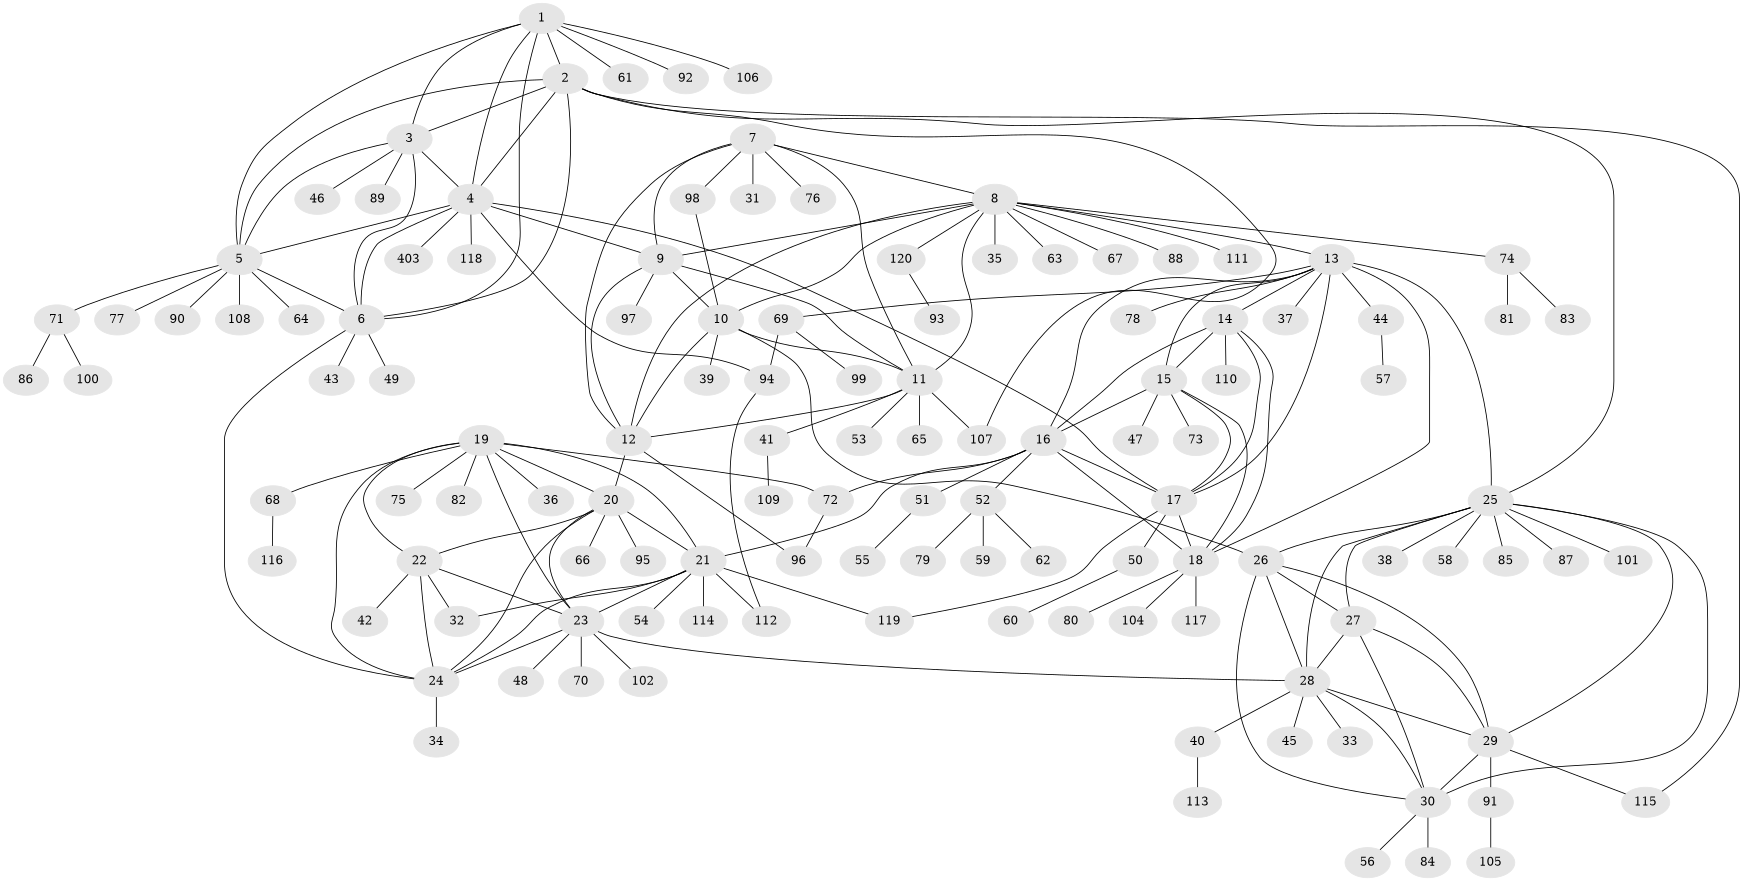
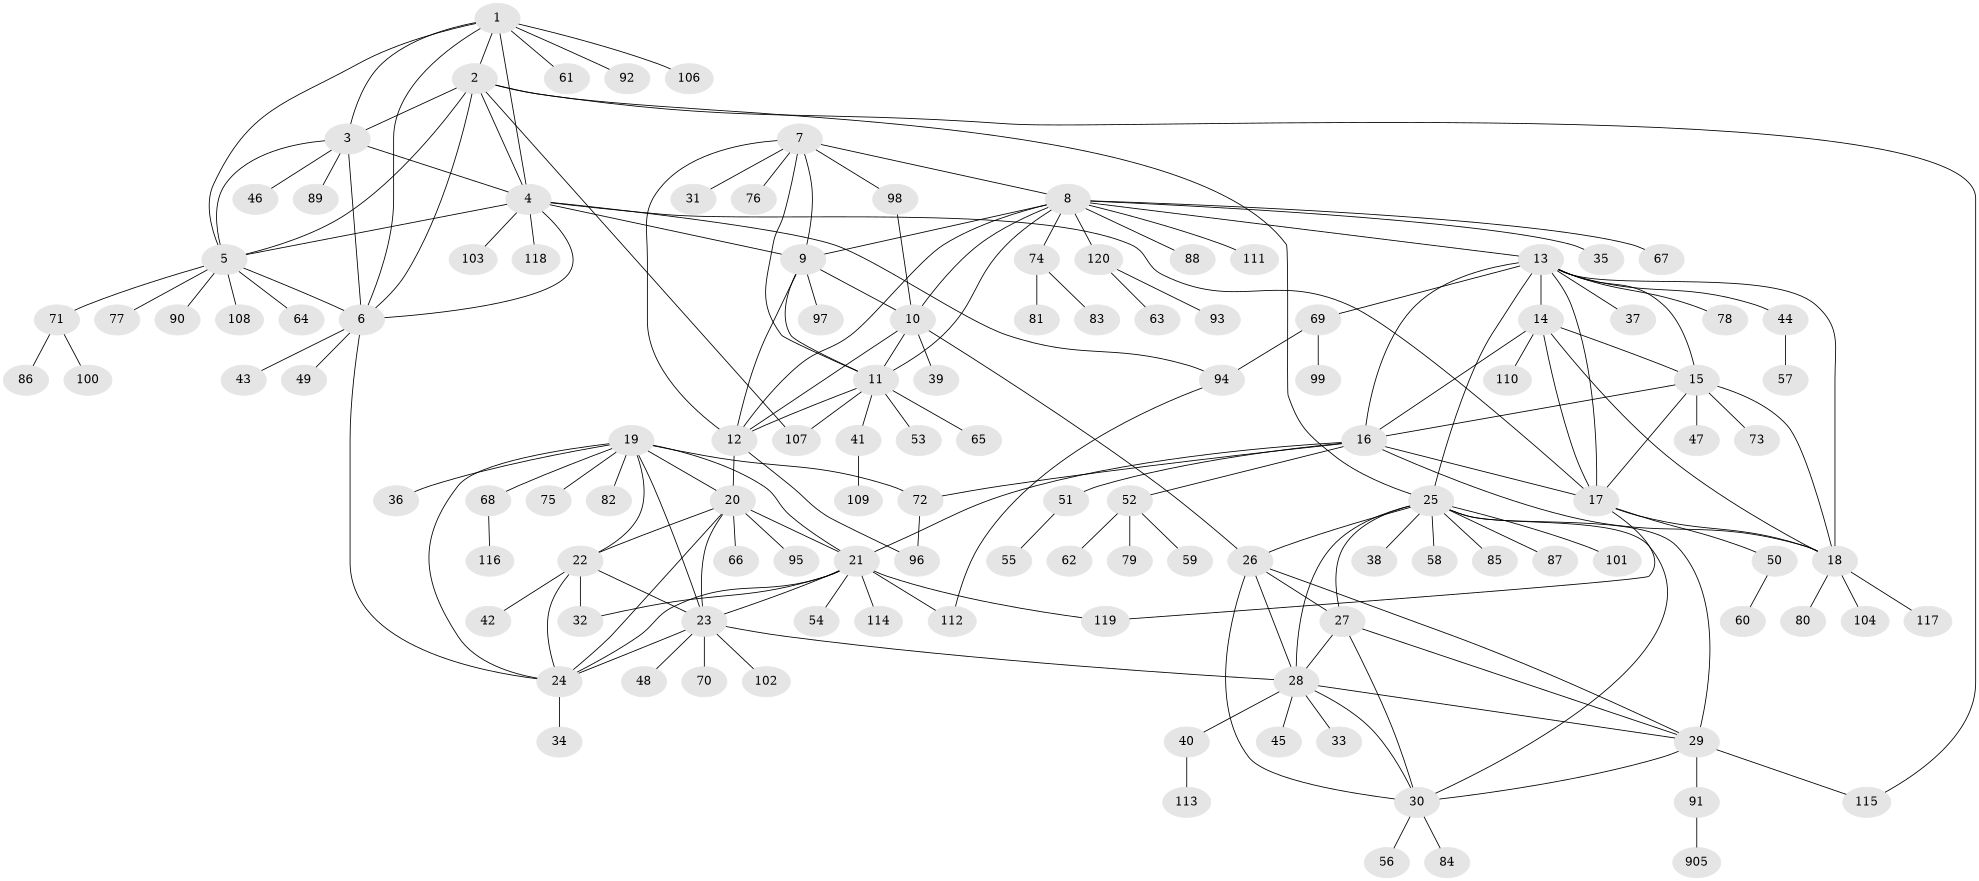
edge "8" -- "63": now "120" -- "63"
node "403": label "403" -> "103"
node "105": label "105" -> "905"
